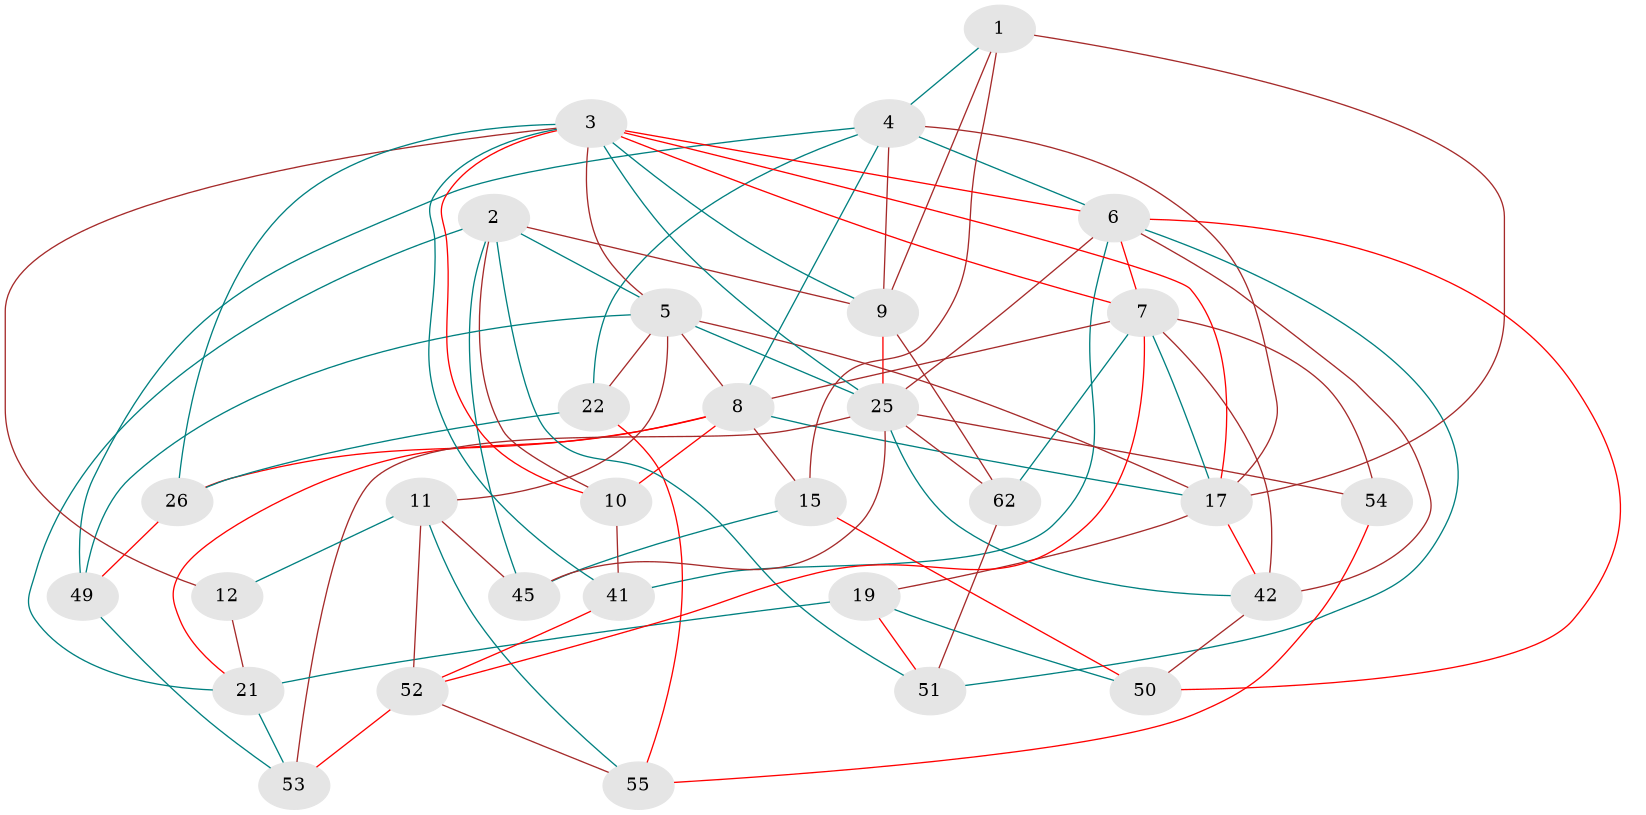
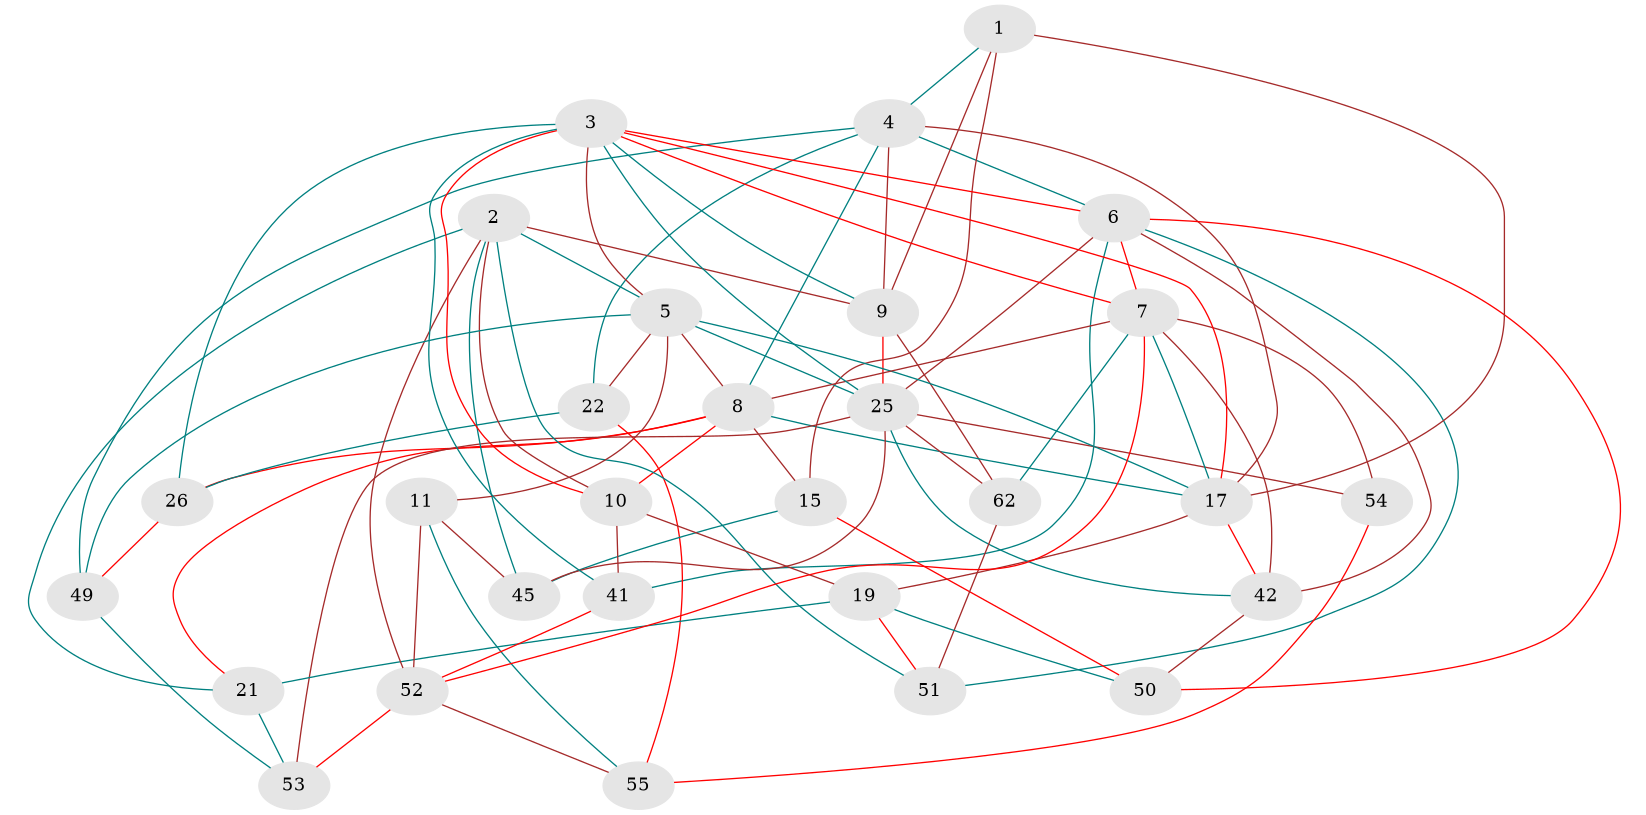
edge "5" -- "17": color brown -> teal
edge "2" -- "52": added
edge "10" -- "19": added
node "12": removed
